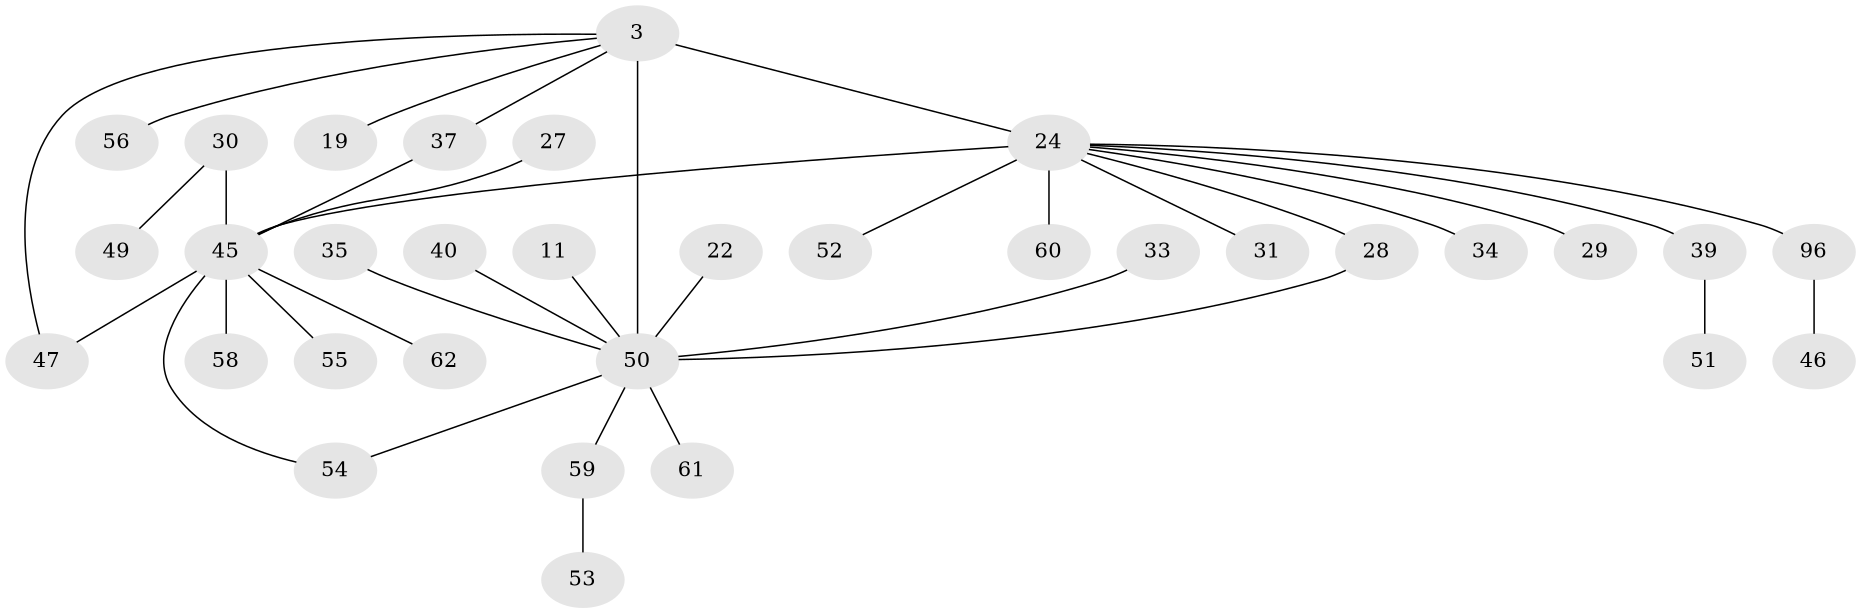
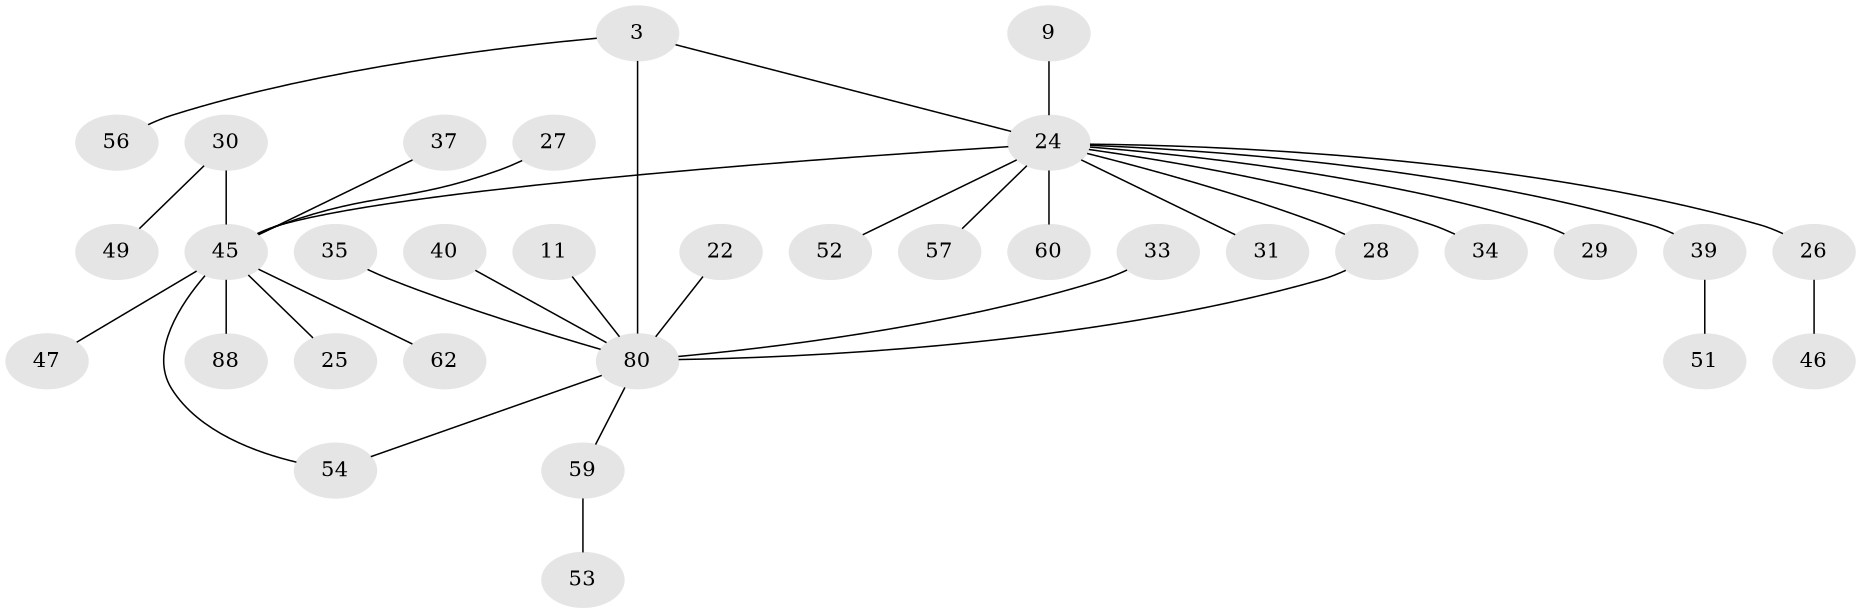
node "9": added
edge "3" -- "47": removed
edge "3" -- "37": removed
node "19": removed
node "57": added
node "96": label "96" -> "26"
node "58": label "58" -> "88"
node "55": label "55" -> "25"
node "50": label "50" -> "80"
node "61": removed
